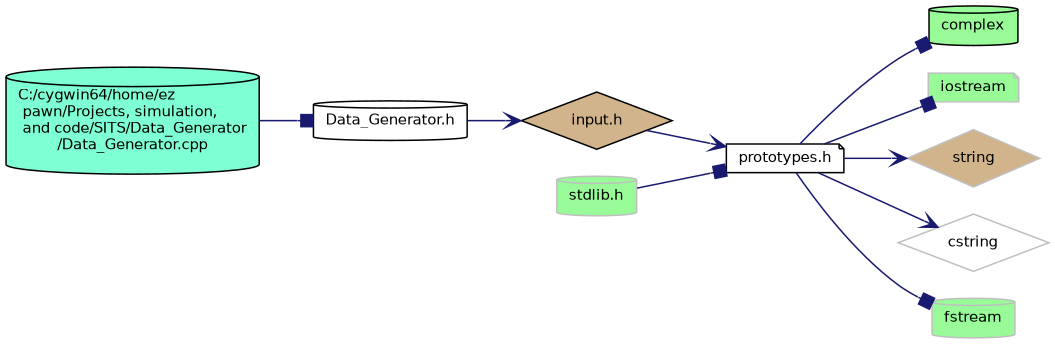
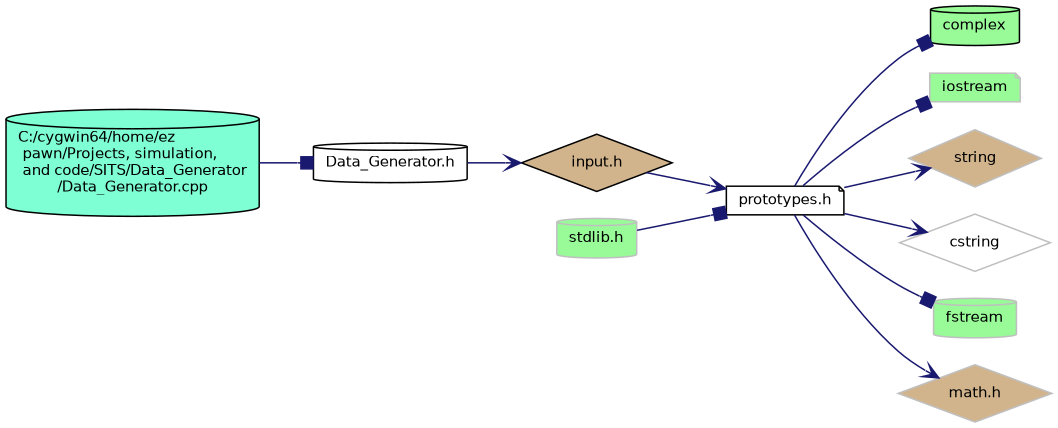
node "math.h": added
